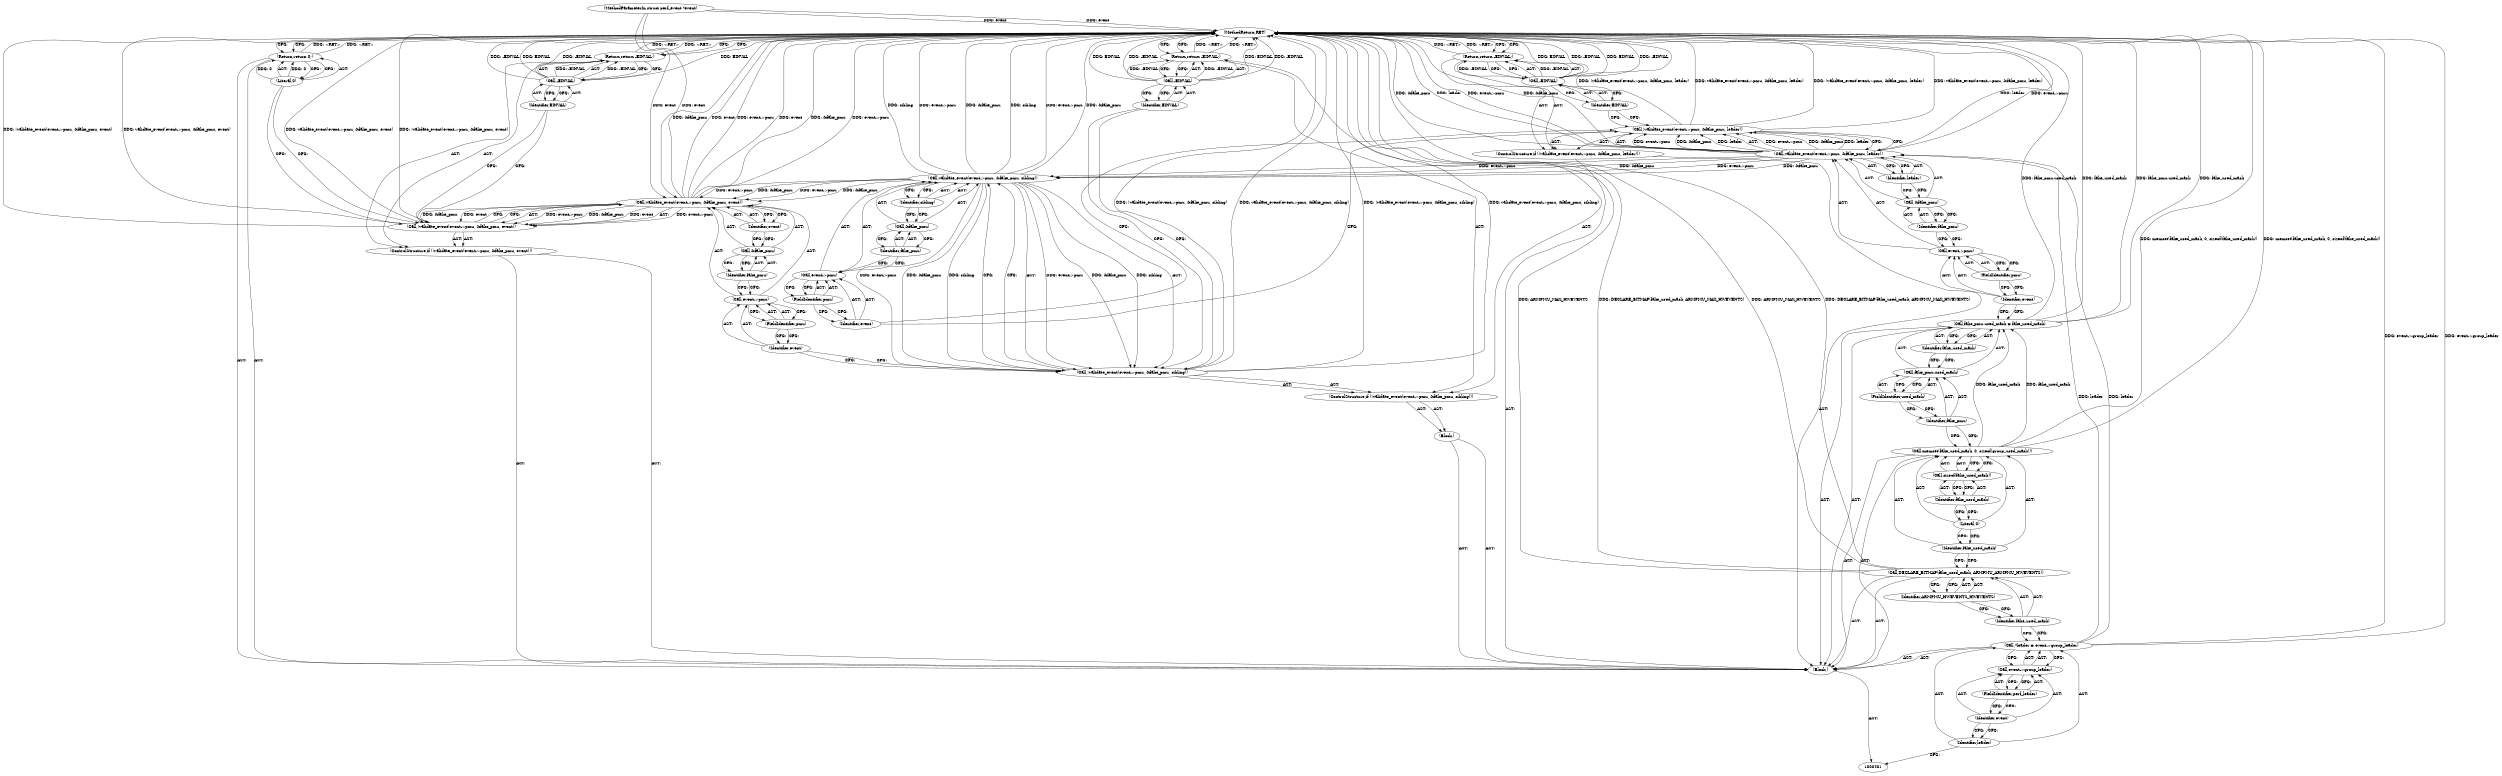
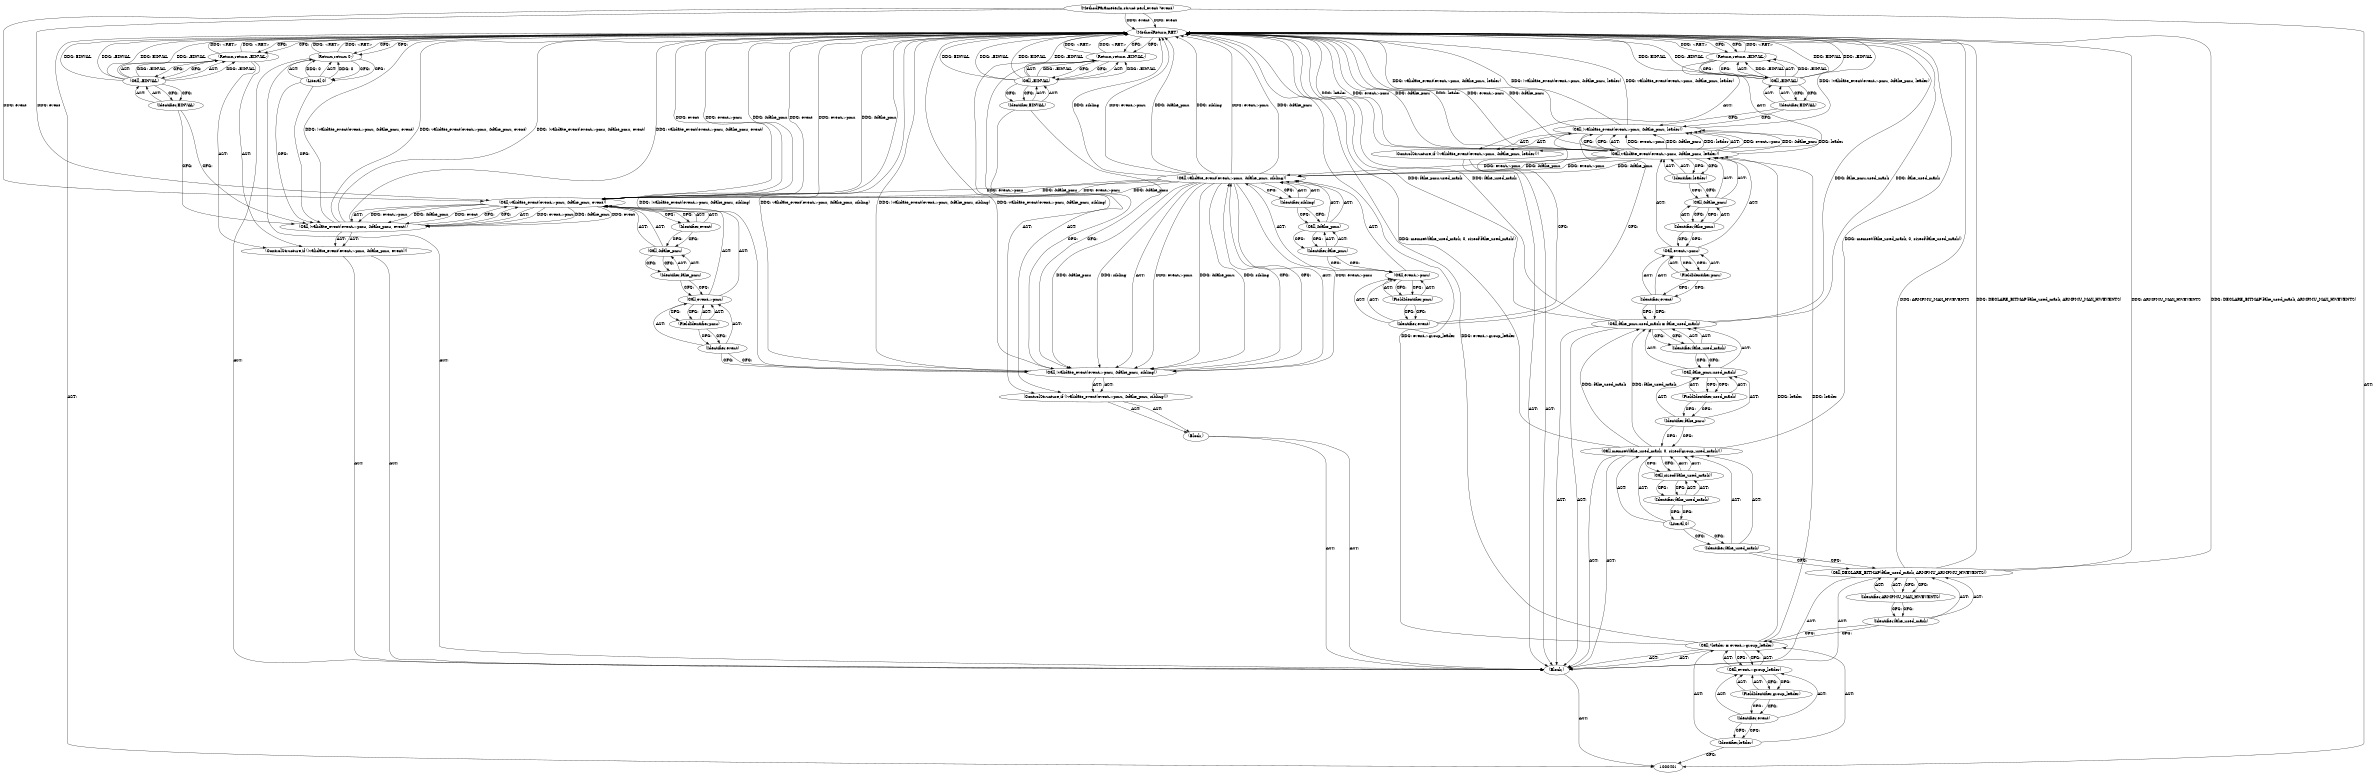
edge "(MethodParameterIn,struct perf_event *event)" -> "1000401": added, label "AST:"
node "(Identifier,ARMPMU_HWEVENTS_HWEVENTS)": label "(Identifier,ARMPMU_HWEVENTS_HWEVENTS)" -> "(Identifier,ARMPMU_MAX_HWEVENTS)"
edge "(MethodReturn,RET)" -> "1000401": added, label "AST:"
node "(FieldIdentifier,perf_leader)": label "(FieldIdentifier,perf_leader)" -> "(FieldIdentifier,group_leader)"
